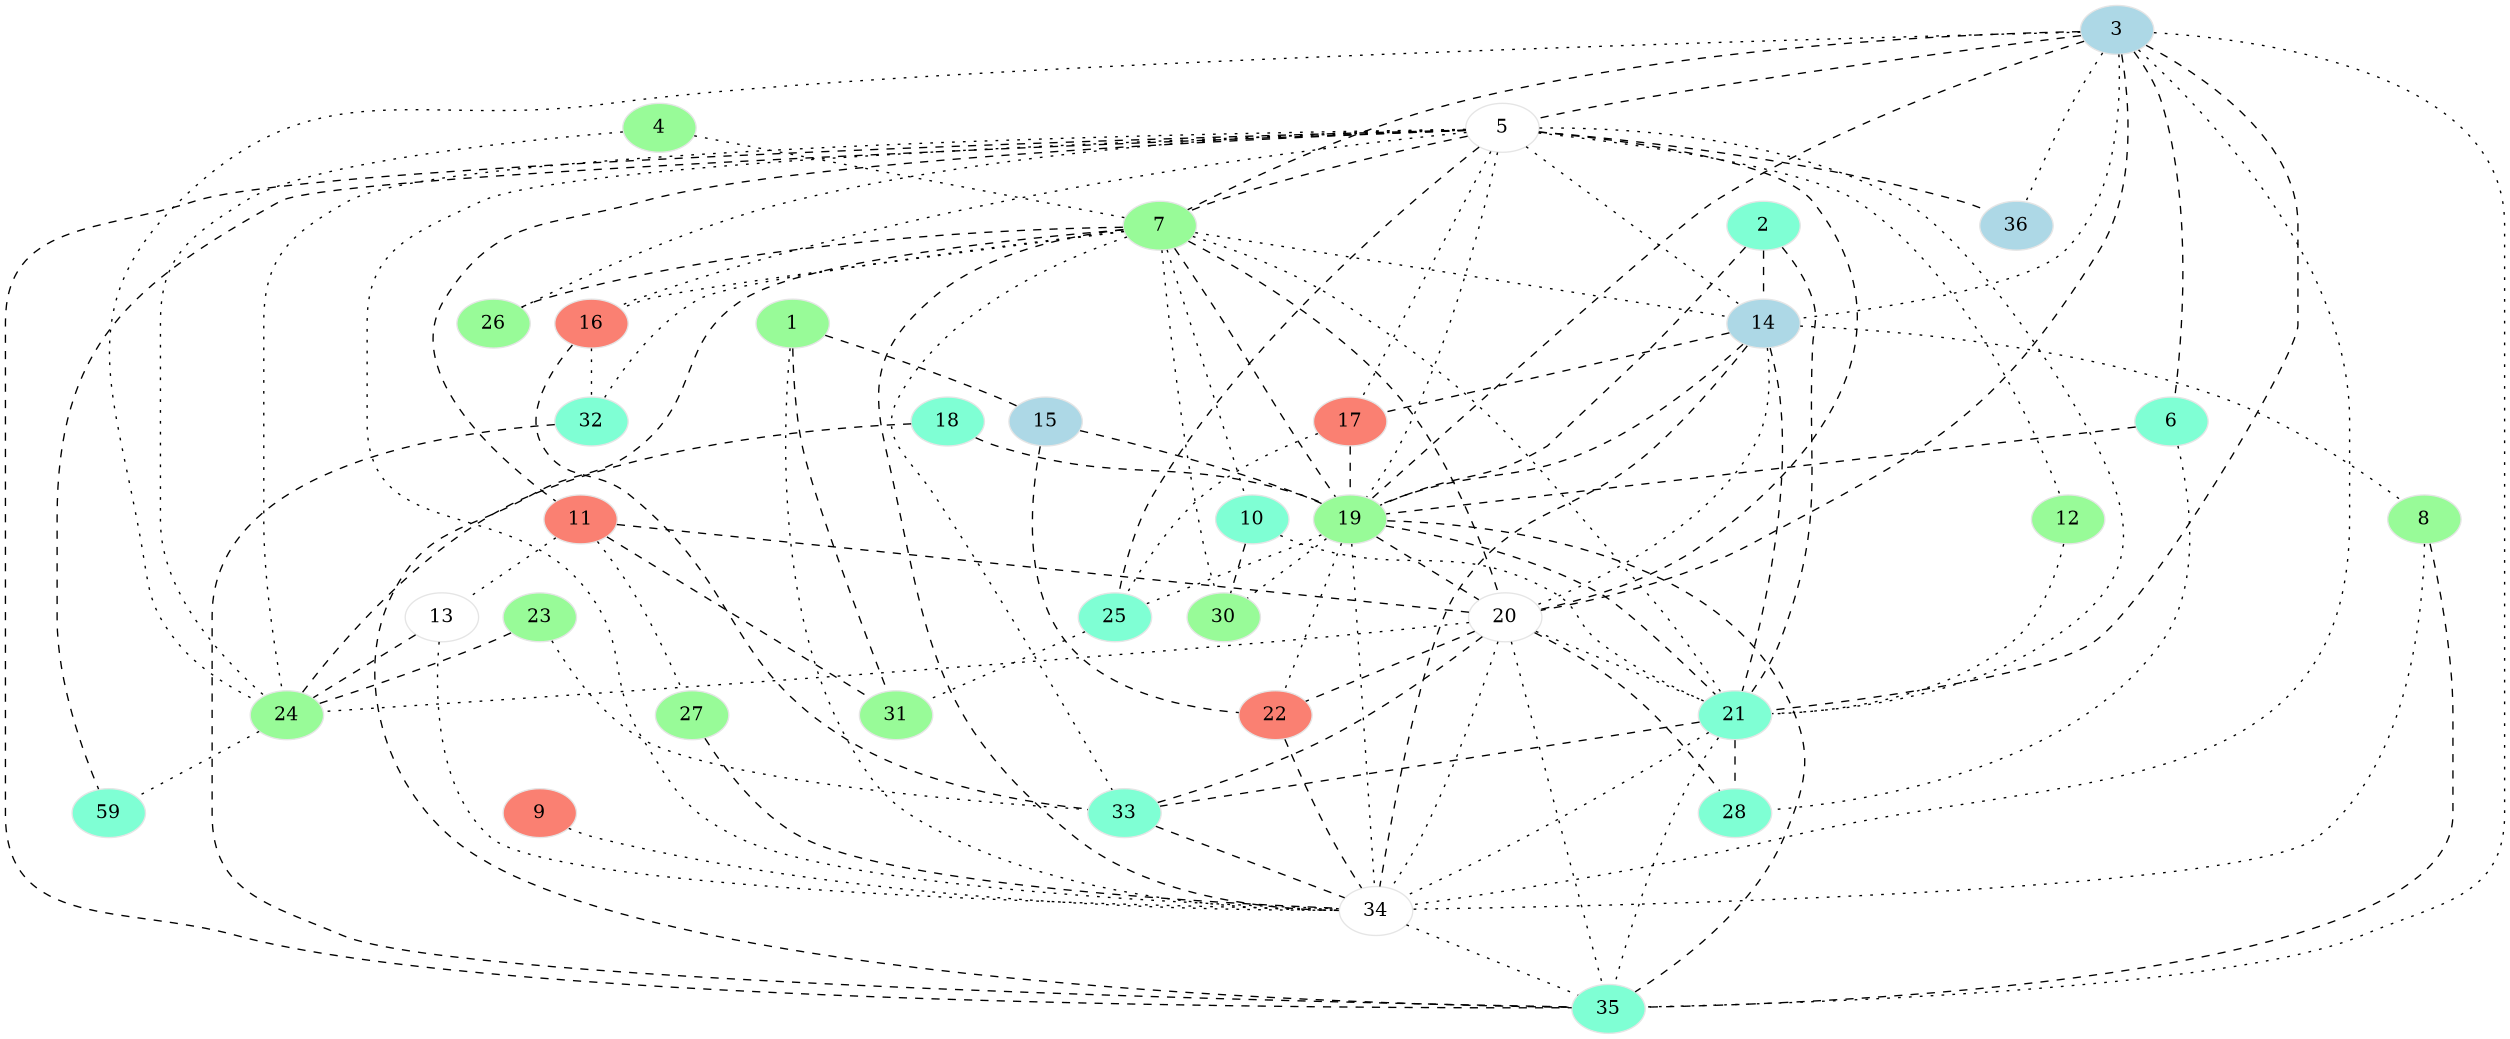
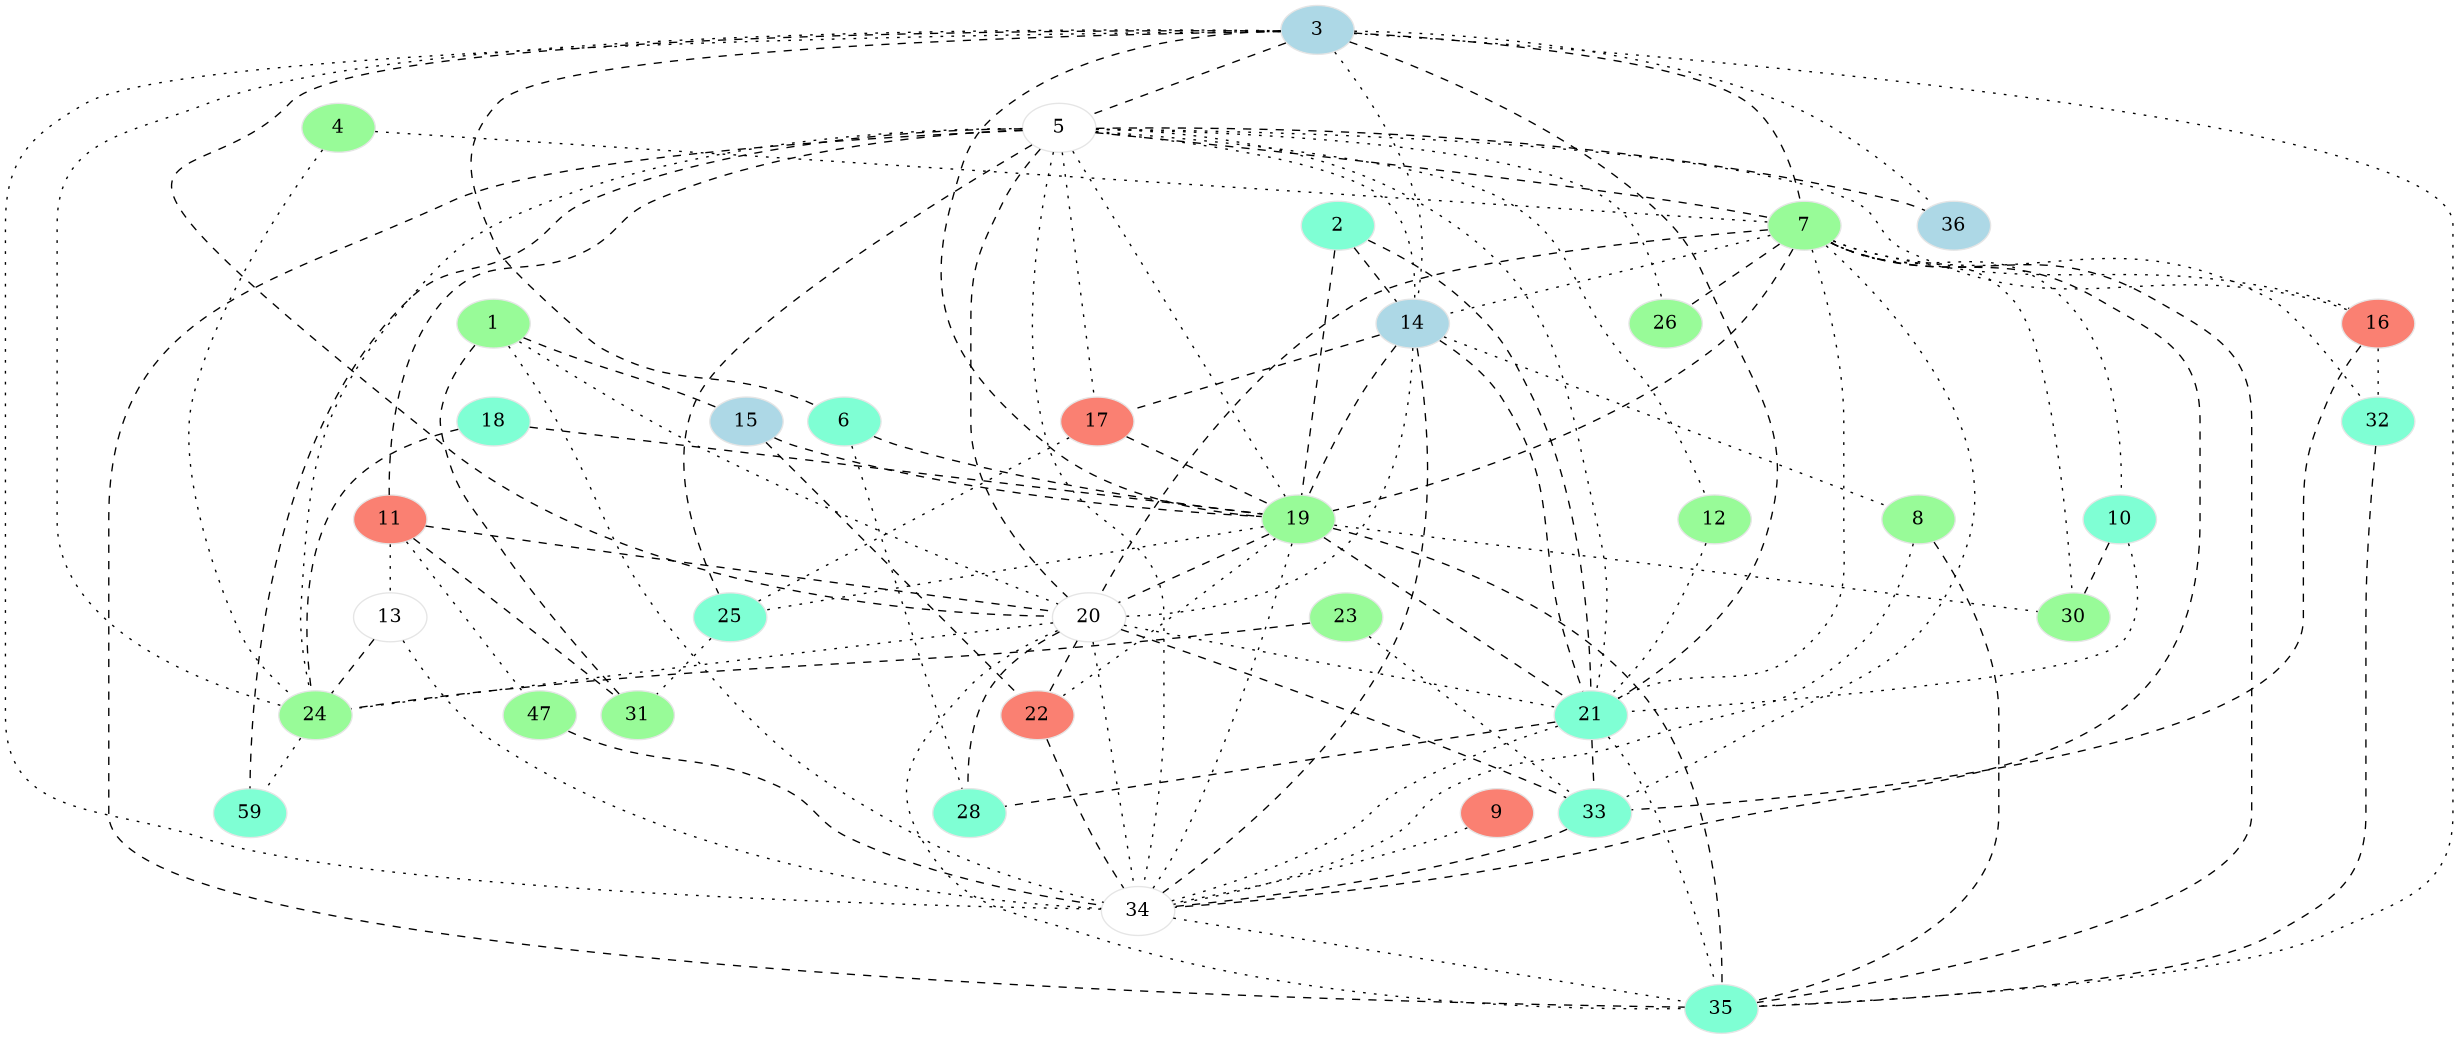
edge "1" -- "20": added
node "27": label "27" -> "47"
